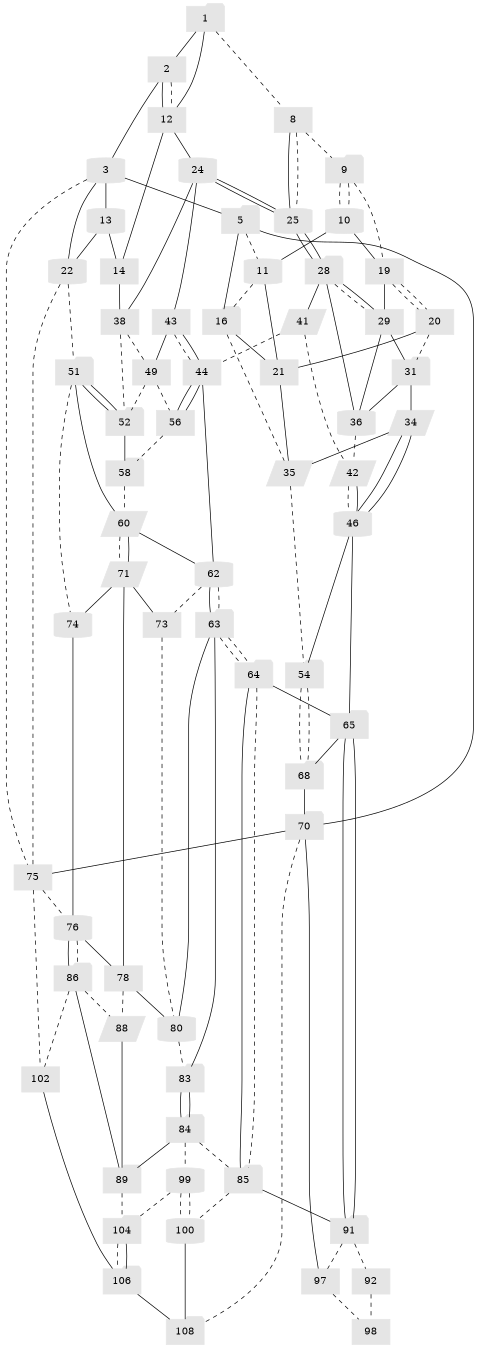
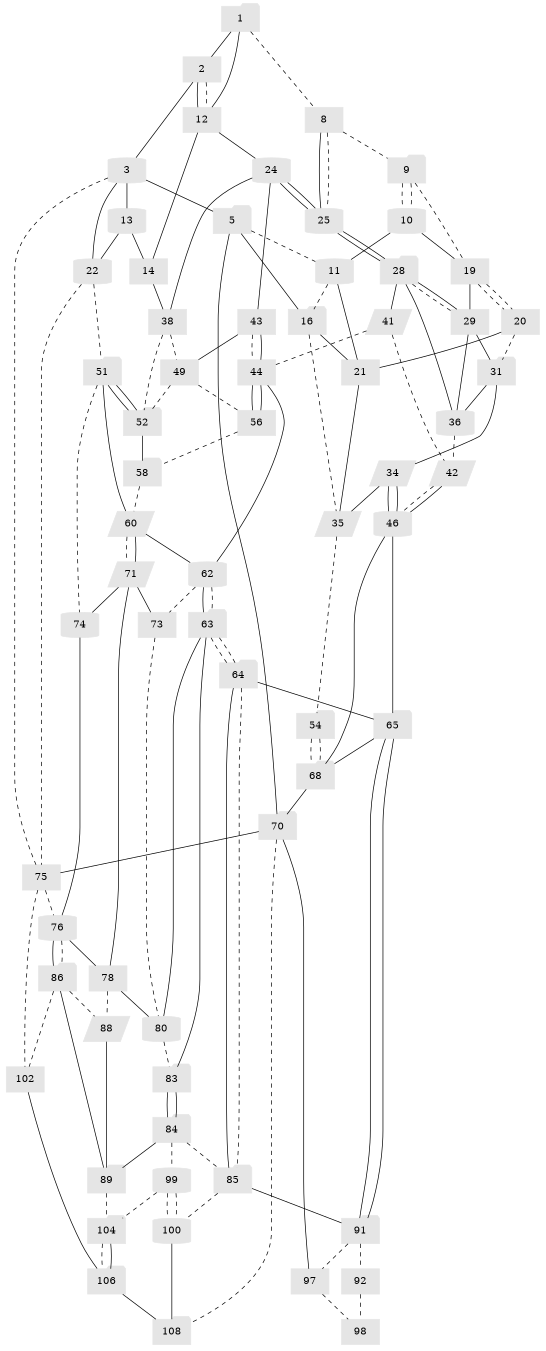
edge "46" -- "54": now "46" -- "68"
